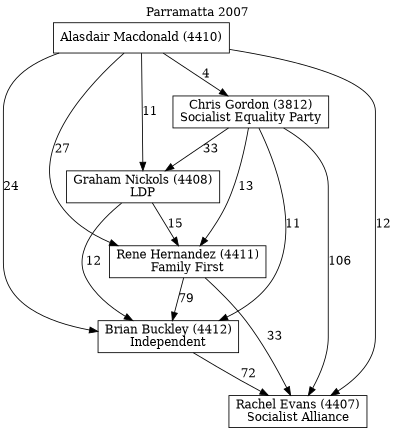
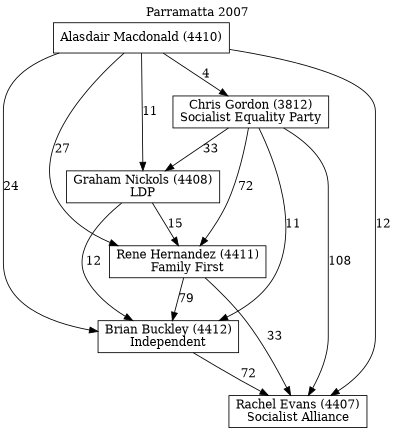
edge "Chris Gordon (3812) Socialist Equality Party" -> "Rene Hernandez (4411) Family First": label "13" -> "72"
edge "Chris Gordon (3812) Socialist Equality Party" -> "Rachel Evans (4407) Socialist Alliance": label "106" -> "108"
